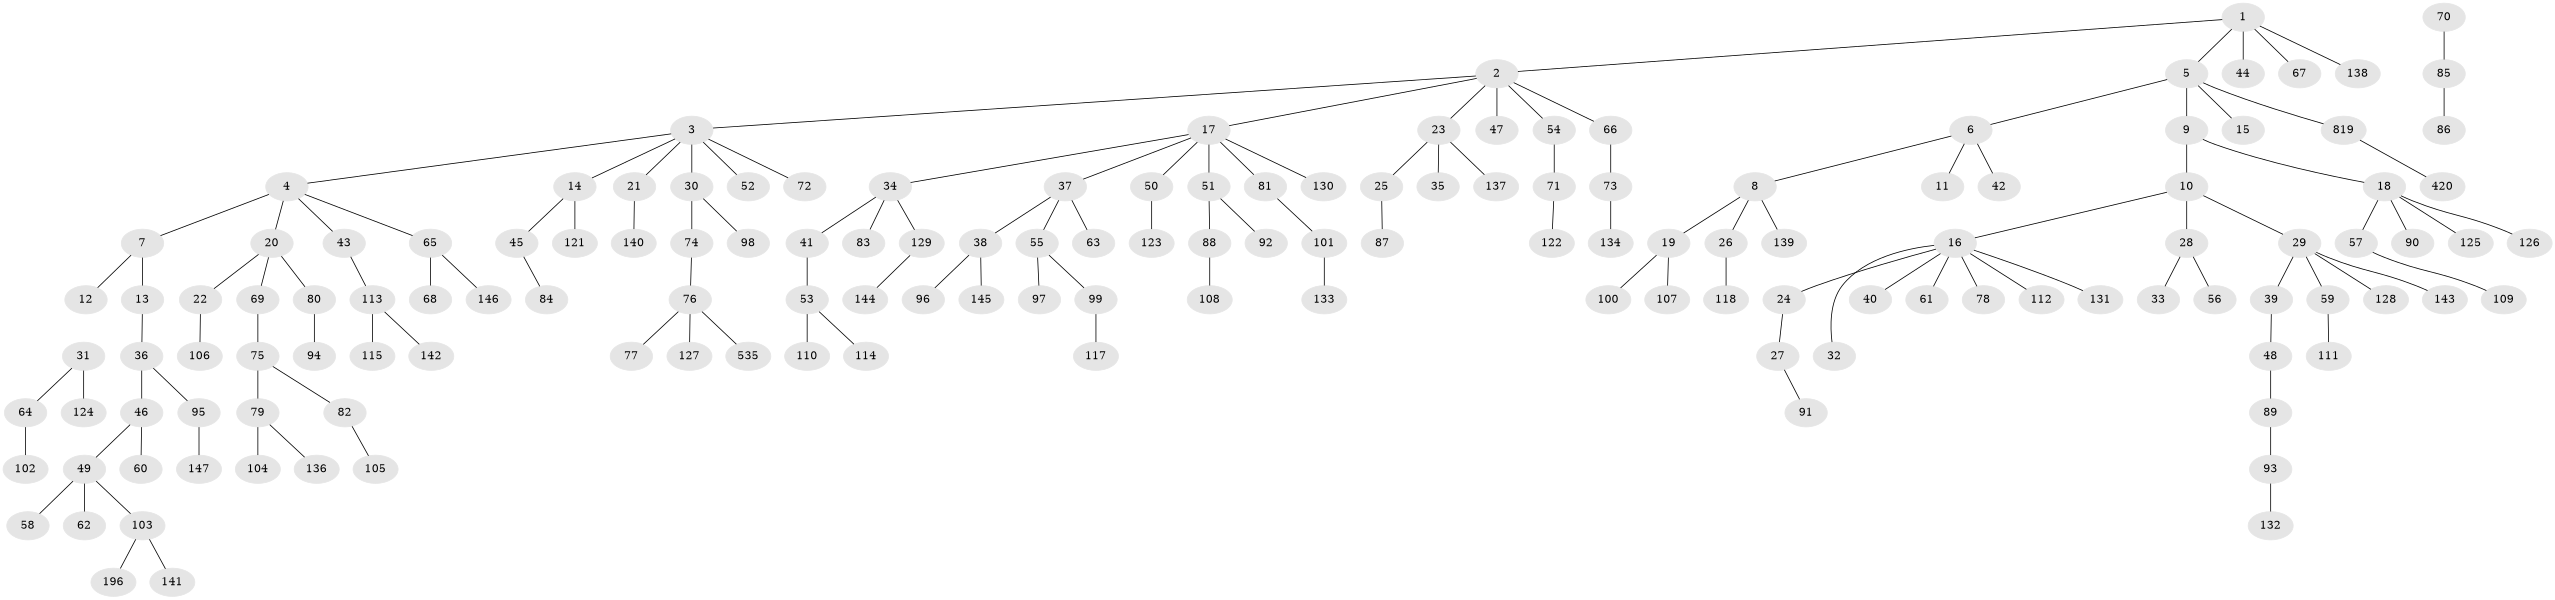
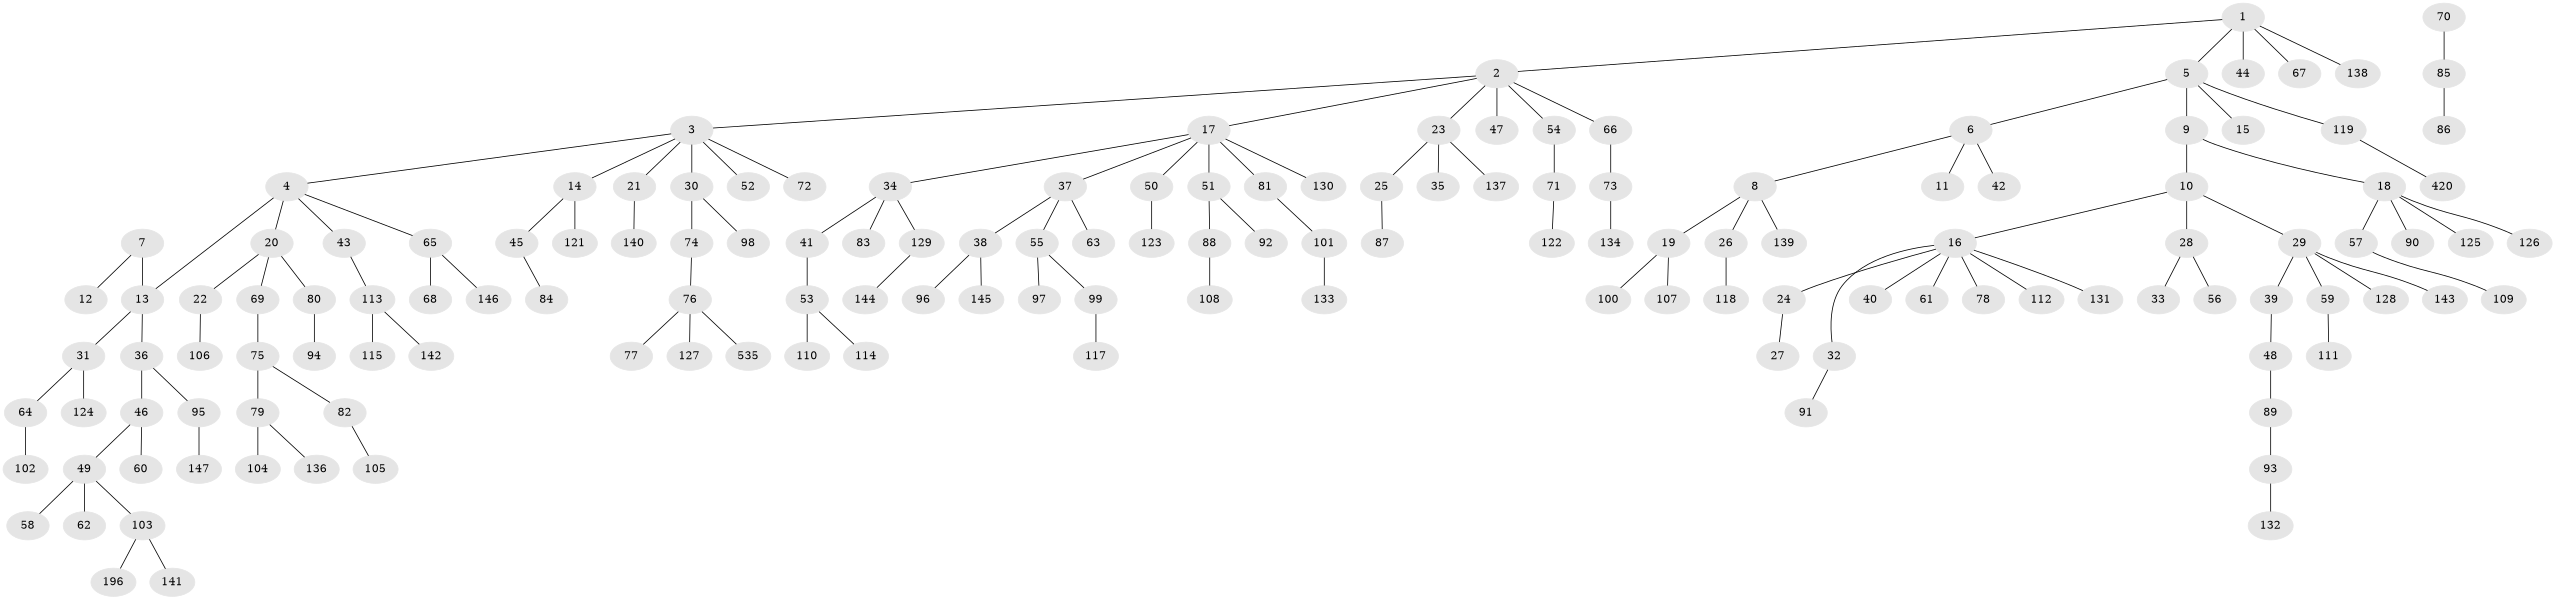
node "819": label "819" -> "119"
edge "4" -- "7": now "4" -- "13"
edge "13" -- "31": added
edge "27" -- "91": now "32" -- "91"
